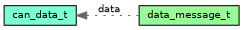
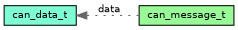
node "data_message_t": label "data_message_t" -> "can_message_t"
